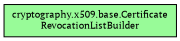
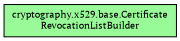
node "cryptography.x509.base.Certificate RevocationListBuilder": label "cryptography.x509.base.Certificate RevocationListBuilder" -> "cryptography.x529.base.Certificate RevocationListBuilder"
